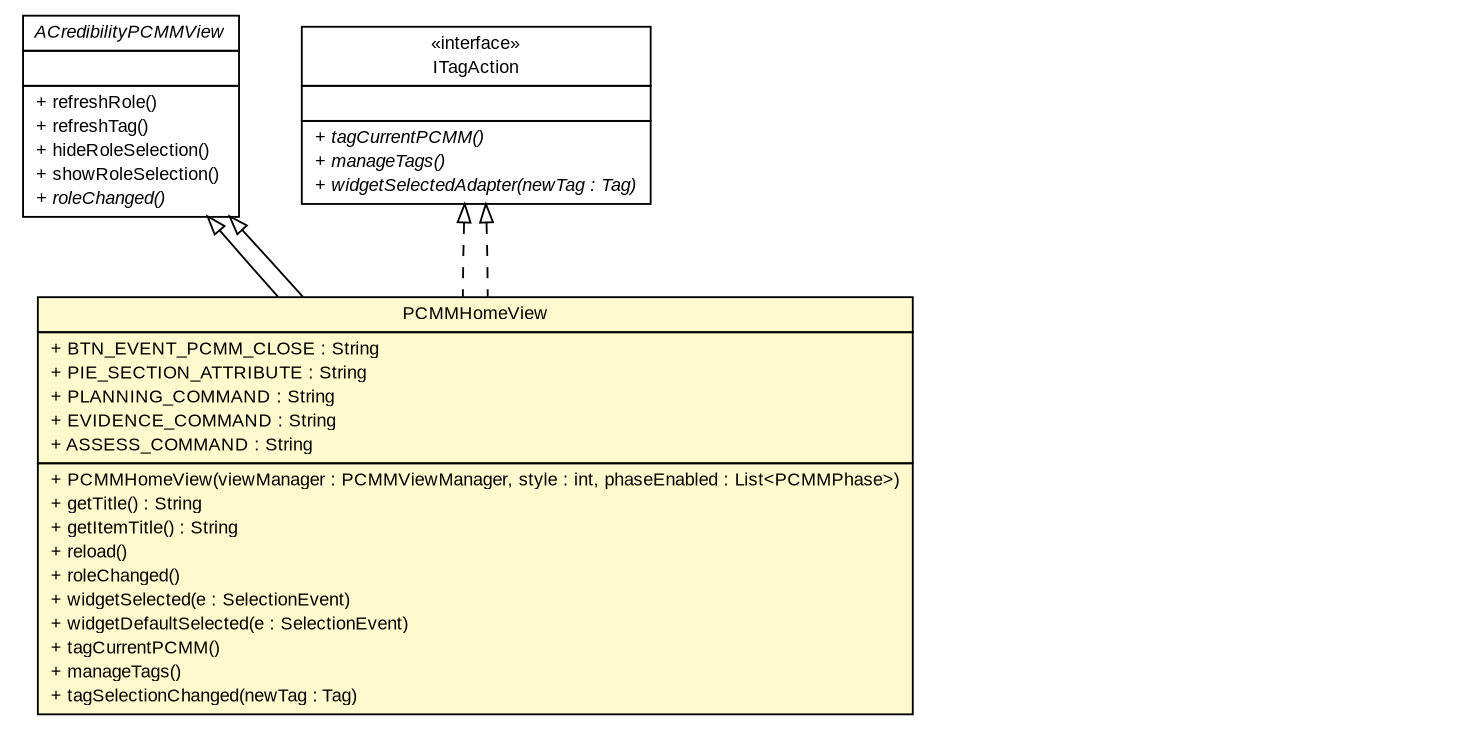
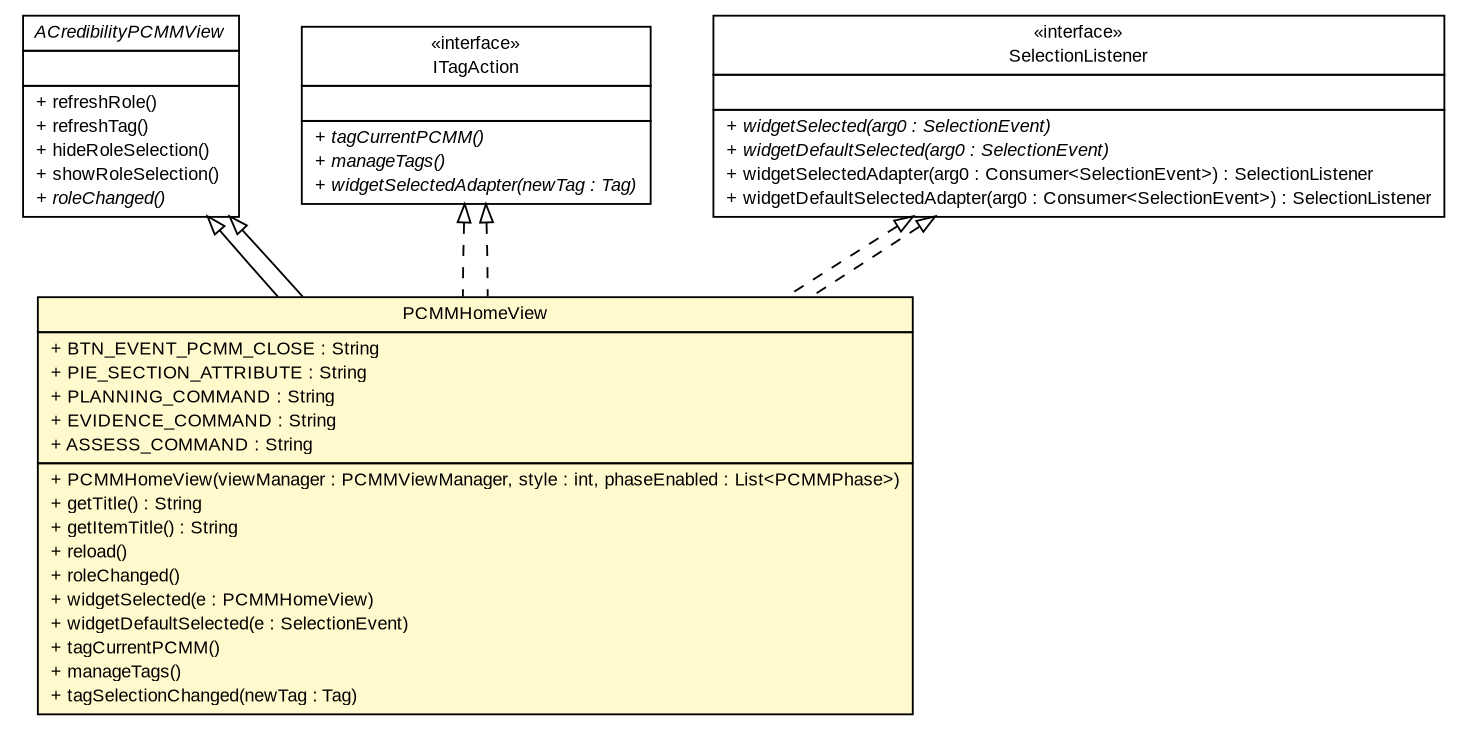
node "SelectionListener": added
node "PCMMHomeView": text "+ widgetSelected(e : SelectionEvent)" -> "+ widgetSelected(e : PCMMHomeView)"
